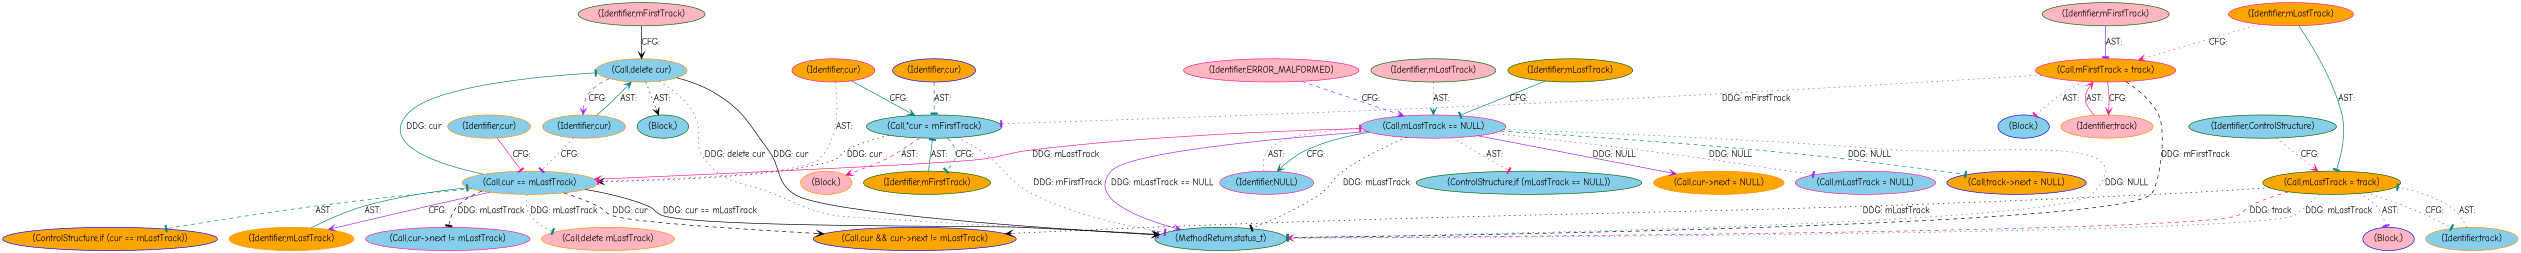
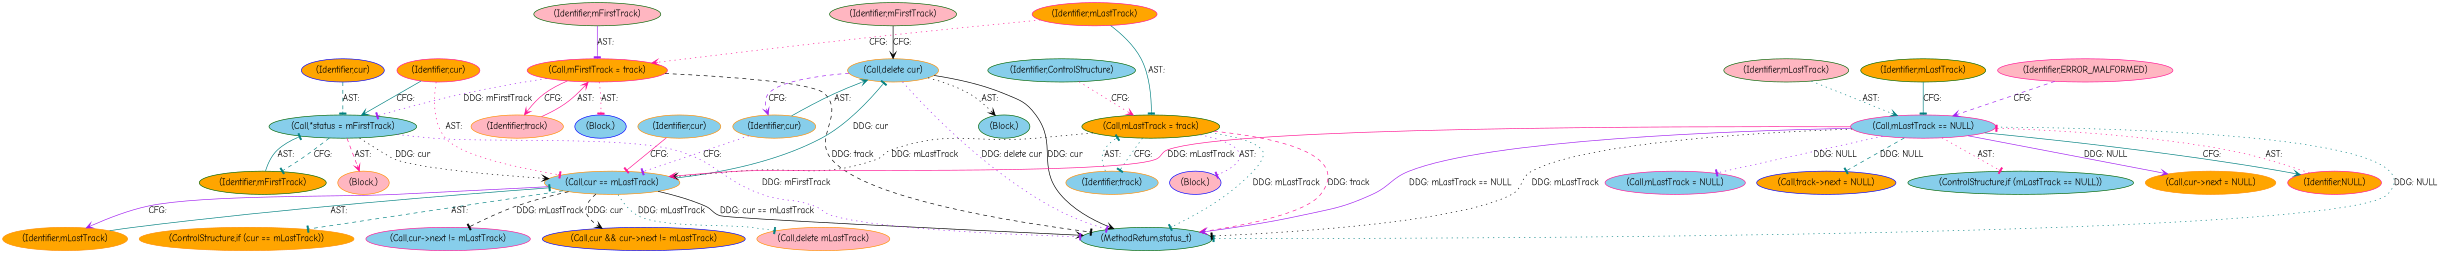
node "(Call,*cur = mFirstTrack)": label "(Call,*cur = mFirstTrack)" -> "(Call,*status = mFirstTrack)"
edge "(Call,mFirstTrack = track)" -> "(MethodReturn,status_t)": label "DDG: mFirstTrack" -> "DDG: track"
node "(Identifier,NULL)": fillcolor skyblue -> orange
edge "(Call,mLastTrack = track)" -> "(Call,cur && cur->next != mLastTrack)": now "(Call,mLastTrack = track)" -> "(Call,cur == mLastTrack)"
node "(ControlStructure,if (cur == mLastTrack))": color blue -> darkorange
